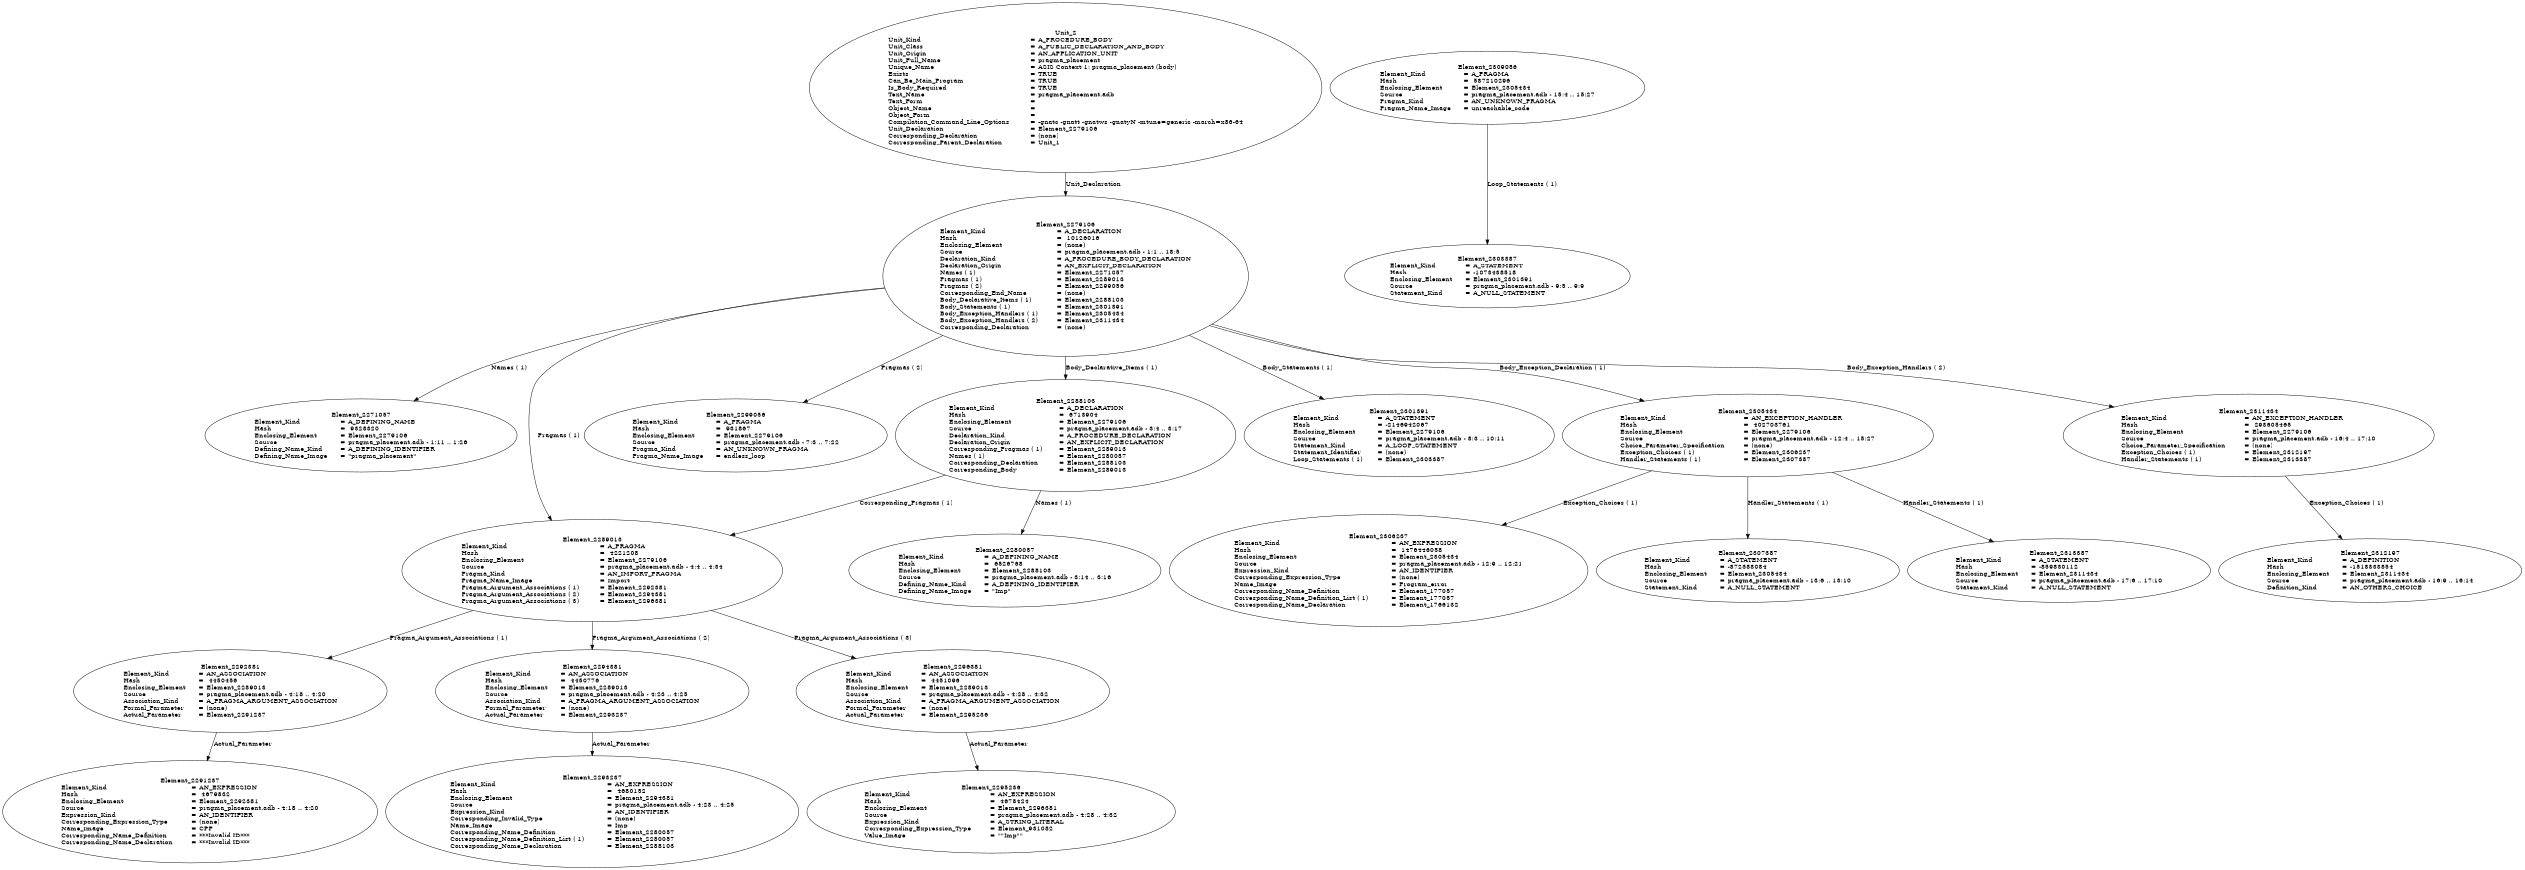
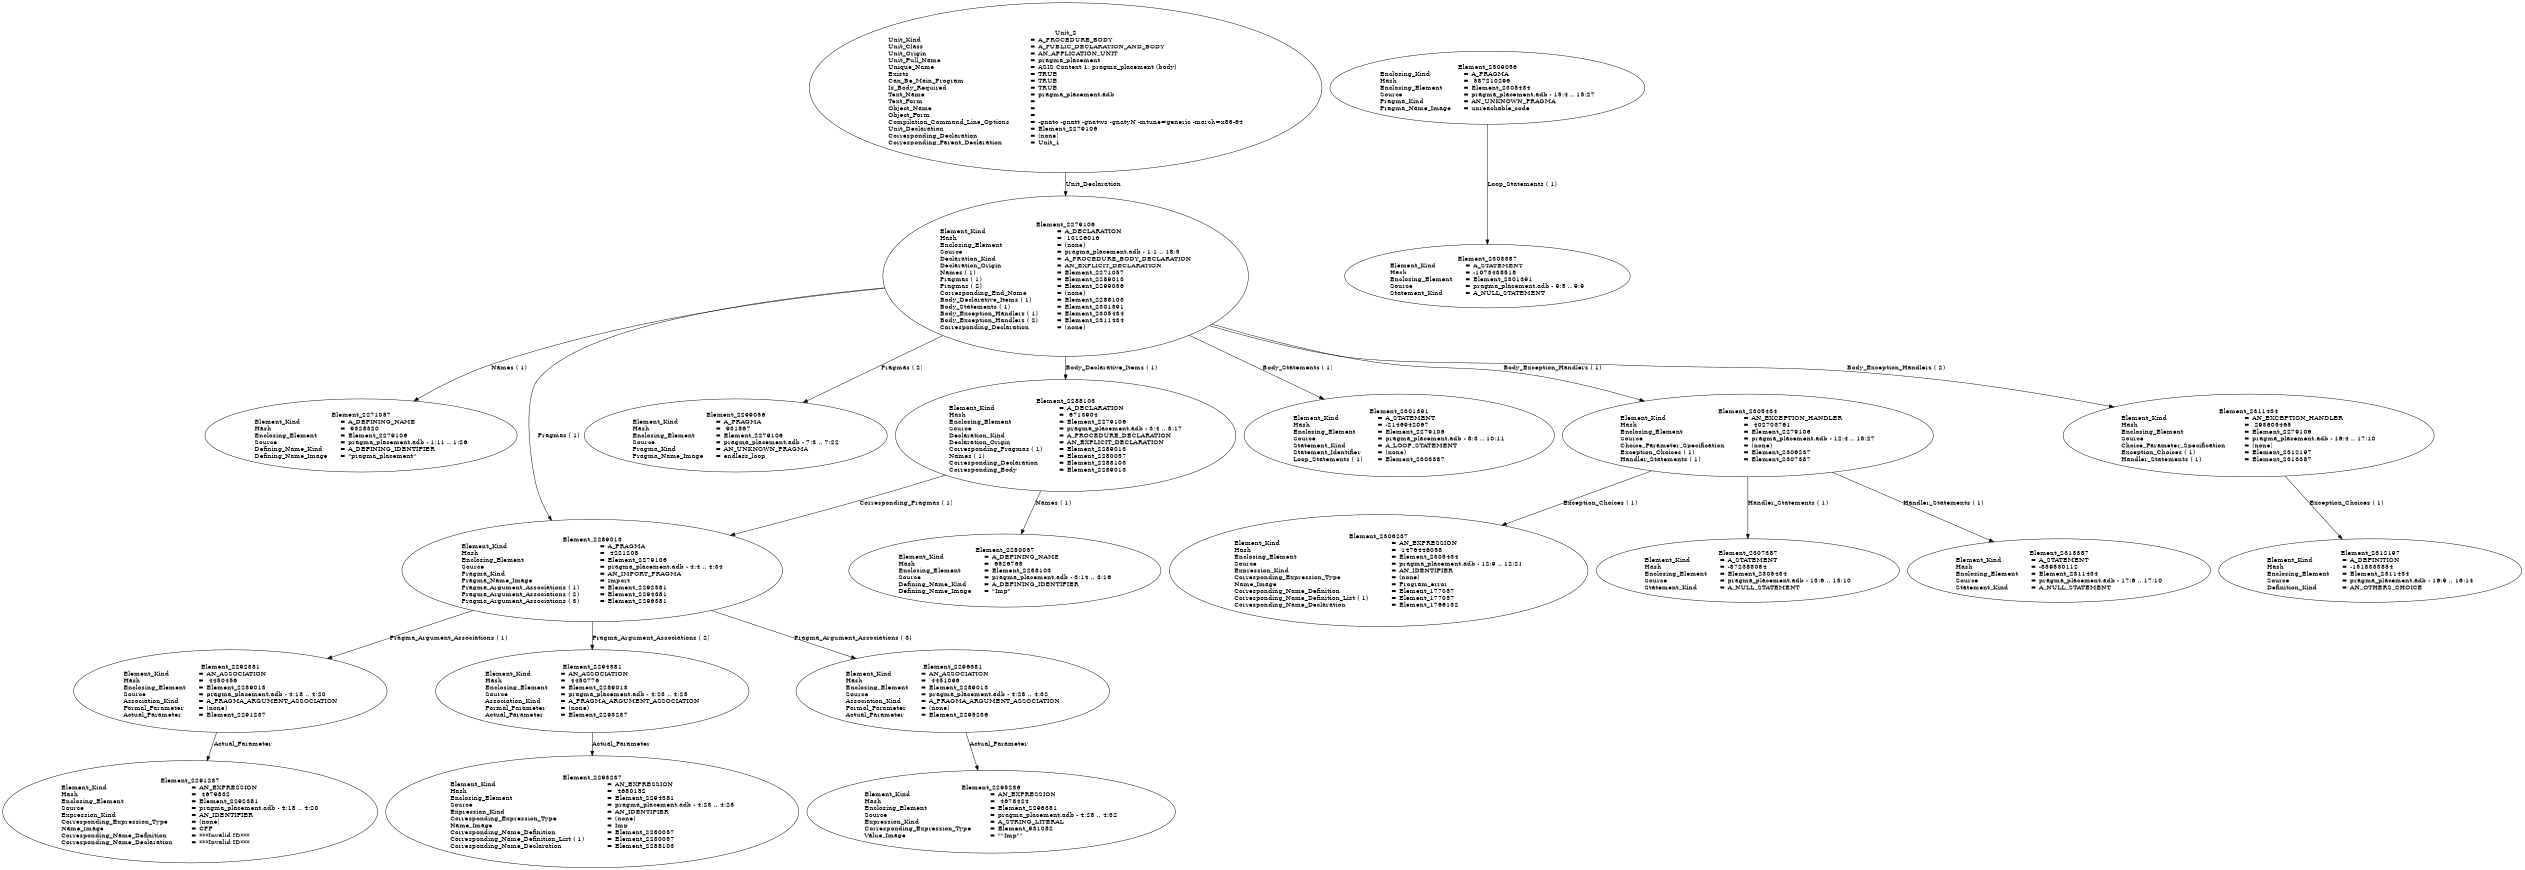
node "Element_2309056": text "Element_Kind" -> "Enclosing_Kind"
edge "Element_2279106" -> "Element_2305434": label "Body_Exception_Declaration ( 1)" -> "Body_Exception_Handlers ( 1)"
node "Element_2293237": text "Corresponding_Invalid_Type" -> "Corresponding_Expression_Type"
